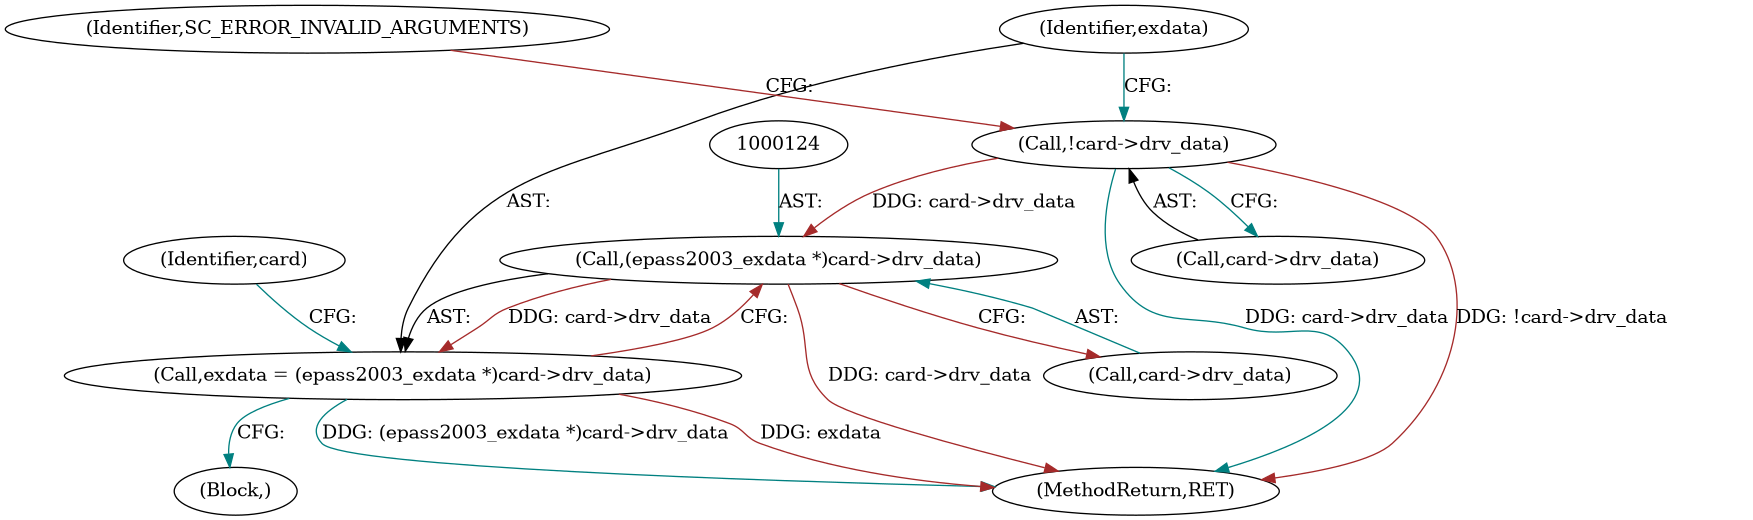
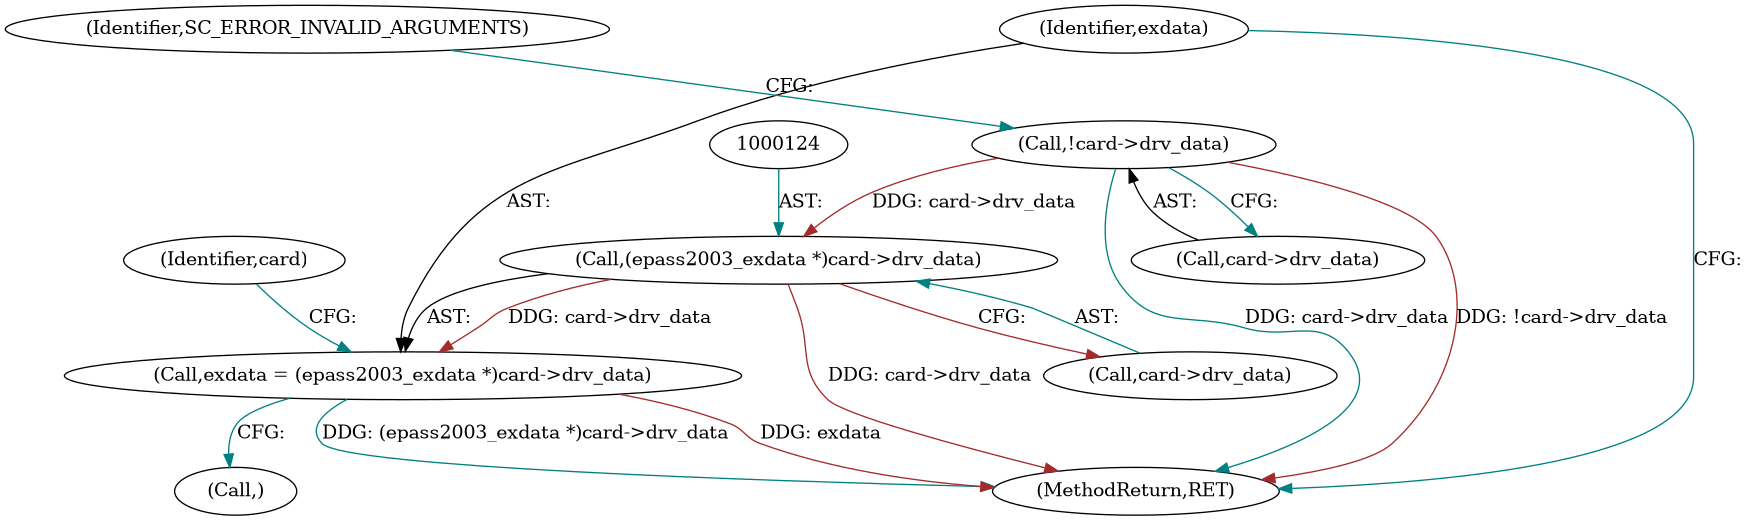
edge "(Identifier,exdata)" -> "(Call,!card->drv_data)": now "(Identifier,exdata)" -> "(MethodReturn,RET)"
edge "(Identifier,SC_ERROR_INVALID_ARGUMENTS)" -> "(Call,!card->drv_data)": color brown -> teal
edge "(Call,exdata = (epass2003_exdata *)card->drv_data)" -> "(Call,(epass2003_exdata *)card->drv_data)": removed, label "CFG:"
node "(Block,)": label "(Block,)" -> "(Call,)"
